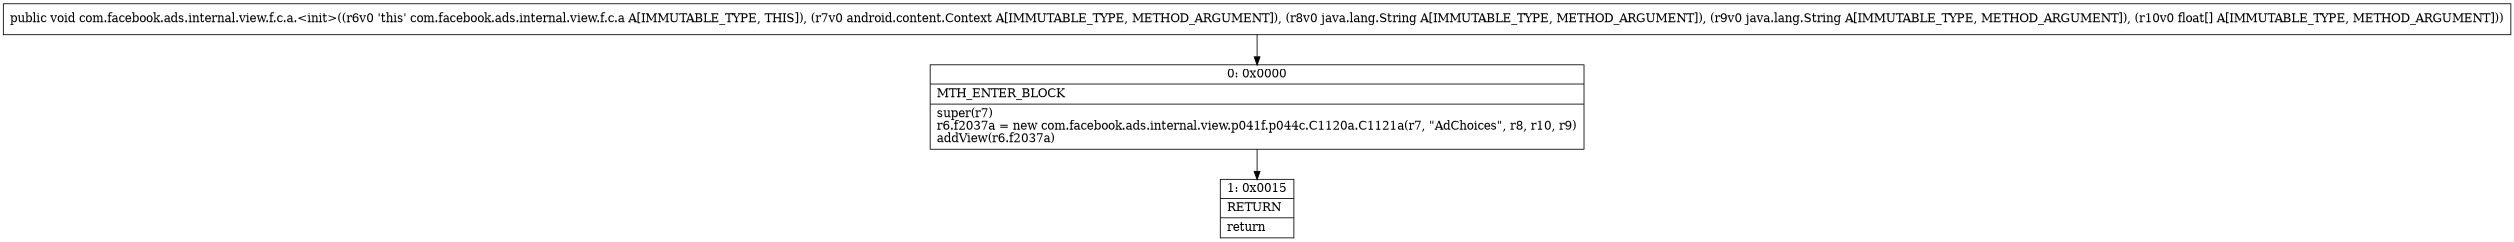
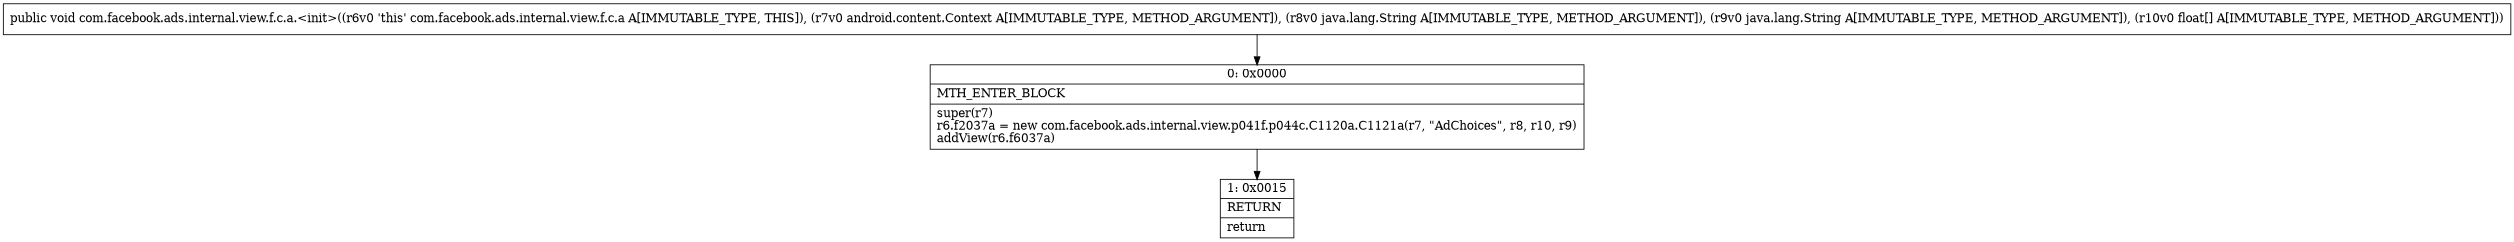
node "0: 0x0000": text "addView(r6.f2037a)" -> "addView(r6.f6037a)"
